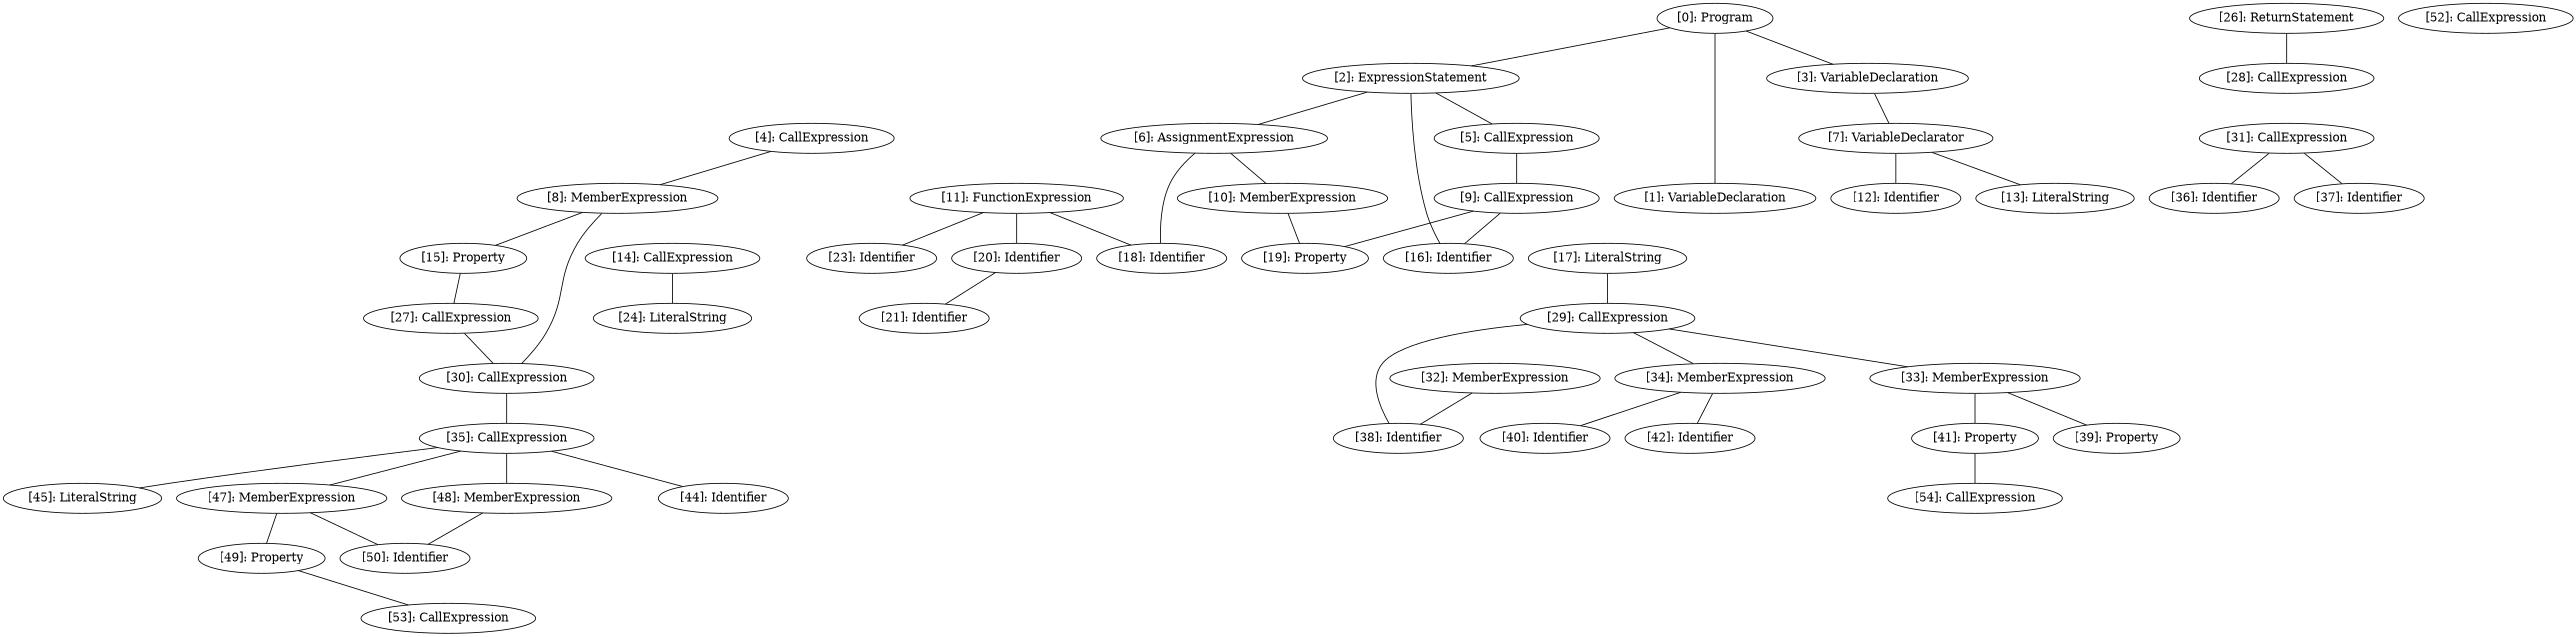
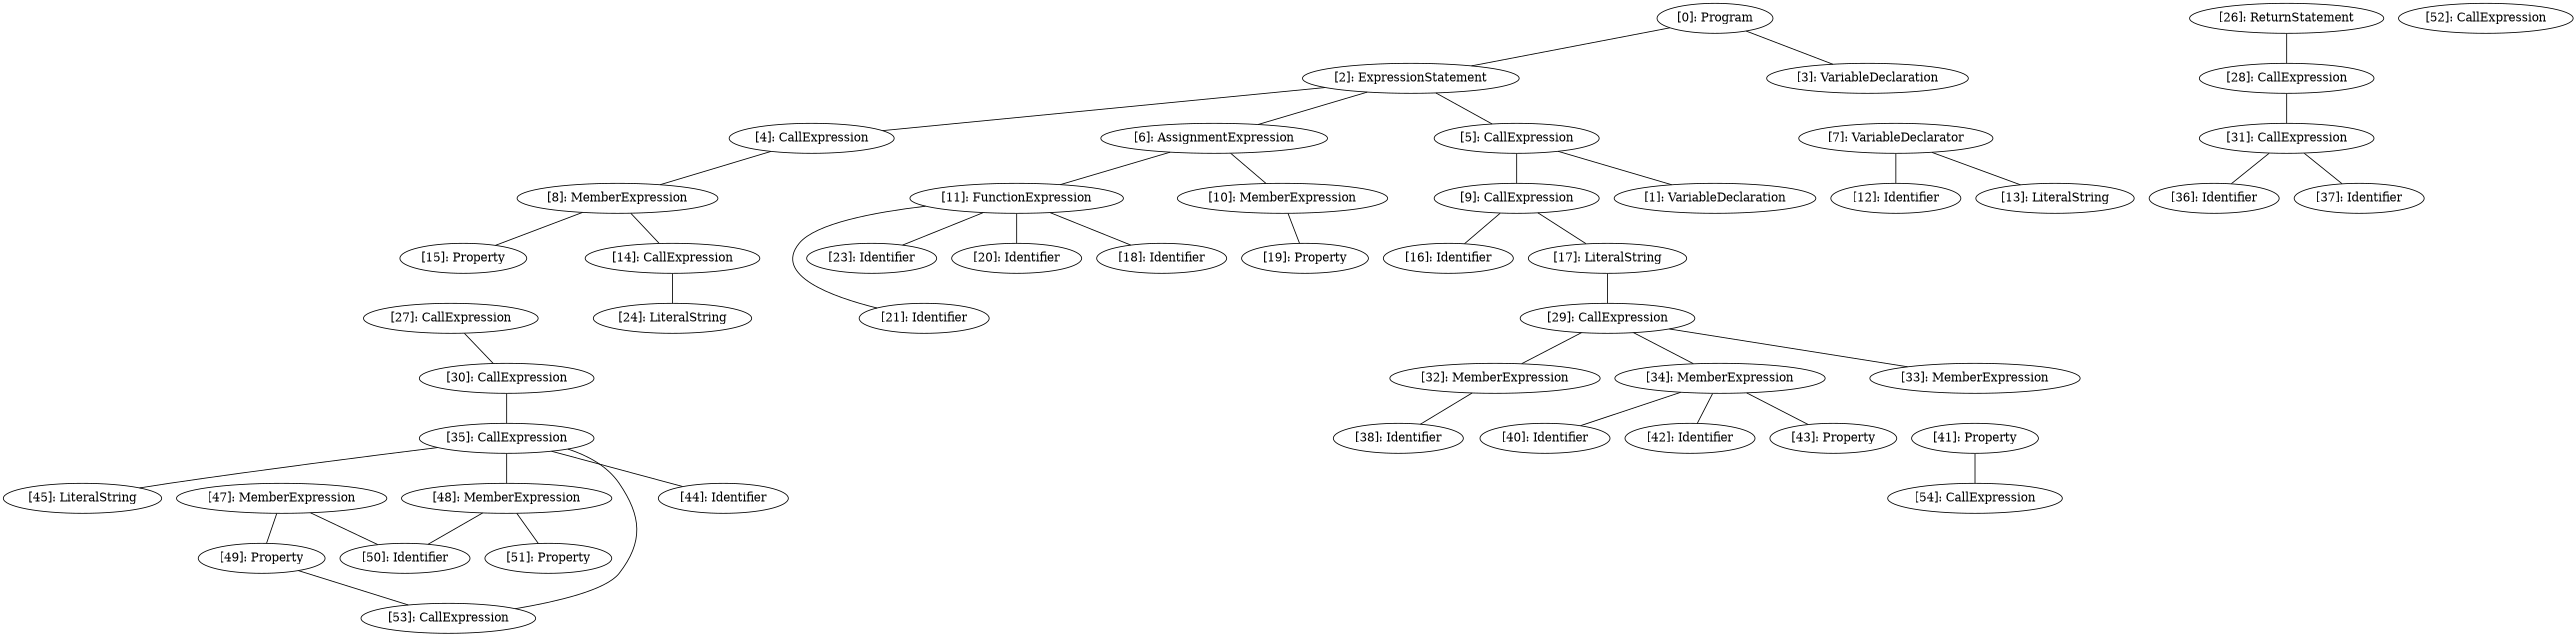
edge "[0]: Program" -- "[1]: VariableDeclaration": now "[5]: CallExpression" -- "[1]: VariableDeclaration"
edge "[3]: VariableDeclaration" -- "[7]: VariableDeclarator": removed
edge "[28]: CallExpression" -- "[31]: CallExpression": added
edge "[2]: ExpressionStatement" -- "[16]: Identifier": now "[2]: ExpressionStatement" -- "[4]: CallExpression"
edge "[6]: AssignmentExpression" -- "[18]: Identifier": now "[6]: AssignmentExpression" -- "[11]: FunctionExpression"
edge "[9]: CallExpression" -- "[19]: Property": now "[9]: CallExpression" -- "[17]: LiteralString"
edge "[15]: Property" -- "[27]: CallExpression": removed
edge "[8]: MemberExpression" -- "[30]: CallExpression": now "[8]: MemberExpression" -- "[14]: CallExpression"
edge "[20]: Identifier" -- "[21]: Identifier": now "[11]: FunctionExpression" -- "[21]: Identifier"
edge "[29]: CallExpression" -- "[38]: Identifier": now "[29]: CallExpression" -- "[32]: MemberExpression"
edge "[33]: MemberExpression" -- "[41]: Property": removed
node "[43]: Property": added
node "[39]: Property": removed
edge "[35]: CallExpression" -- "[47]: MemberExpression": now "[35]: CallExpression" -- "[53]: CallExpression"
node "[51]: Property": added
